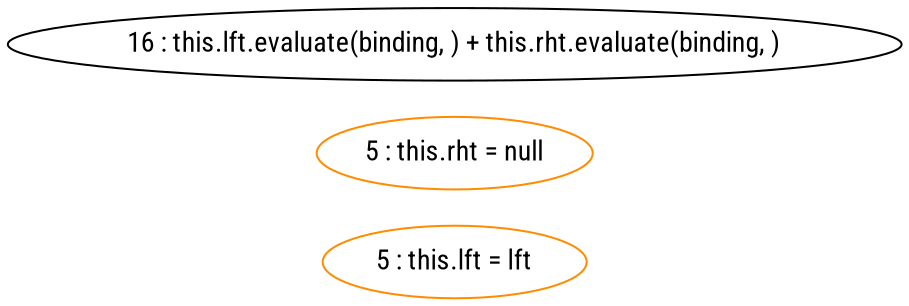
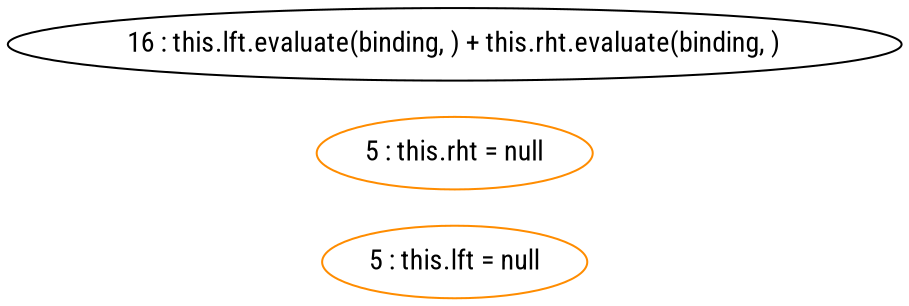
node "5 : this.lft = lft": label "5 : this.lft = lft" -> "5 : this.lft = null"
